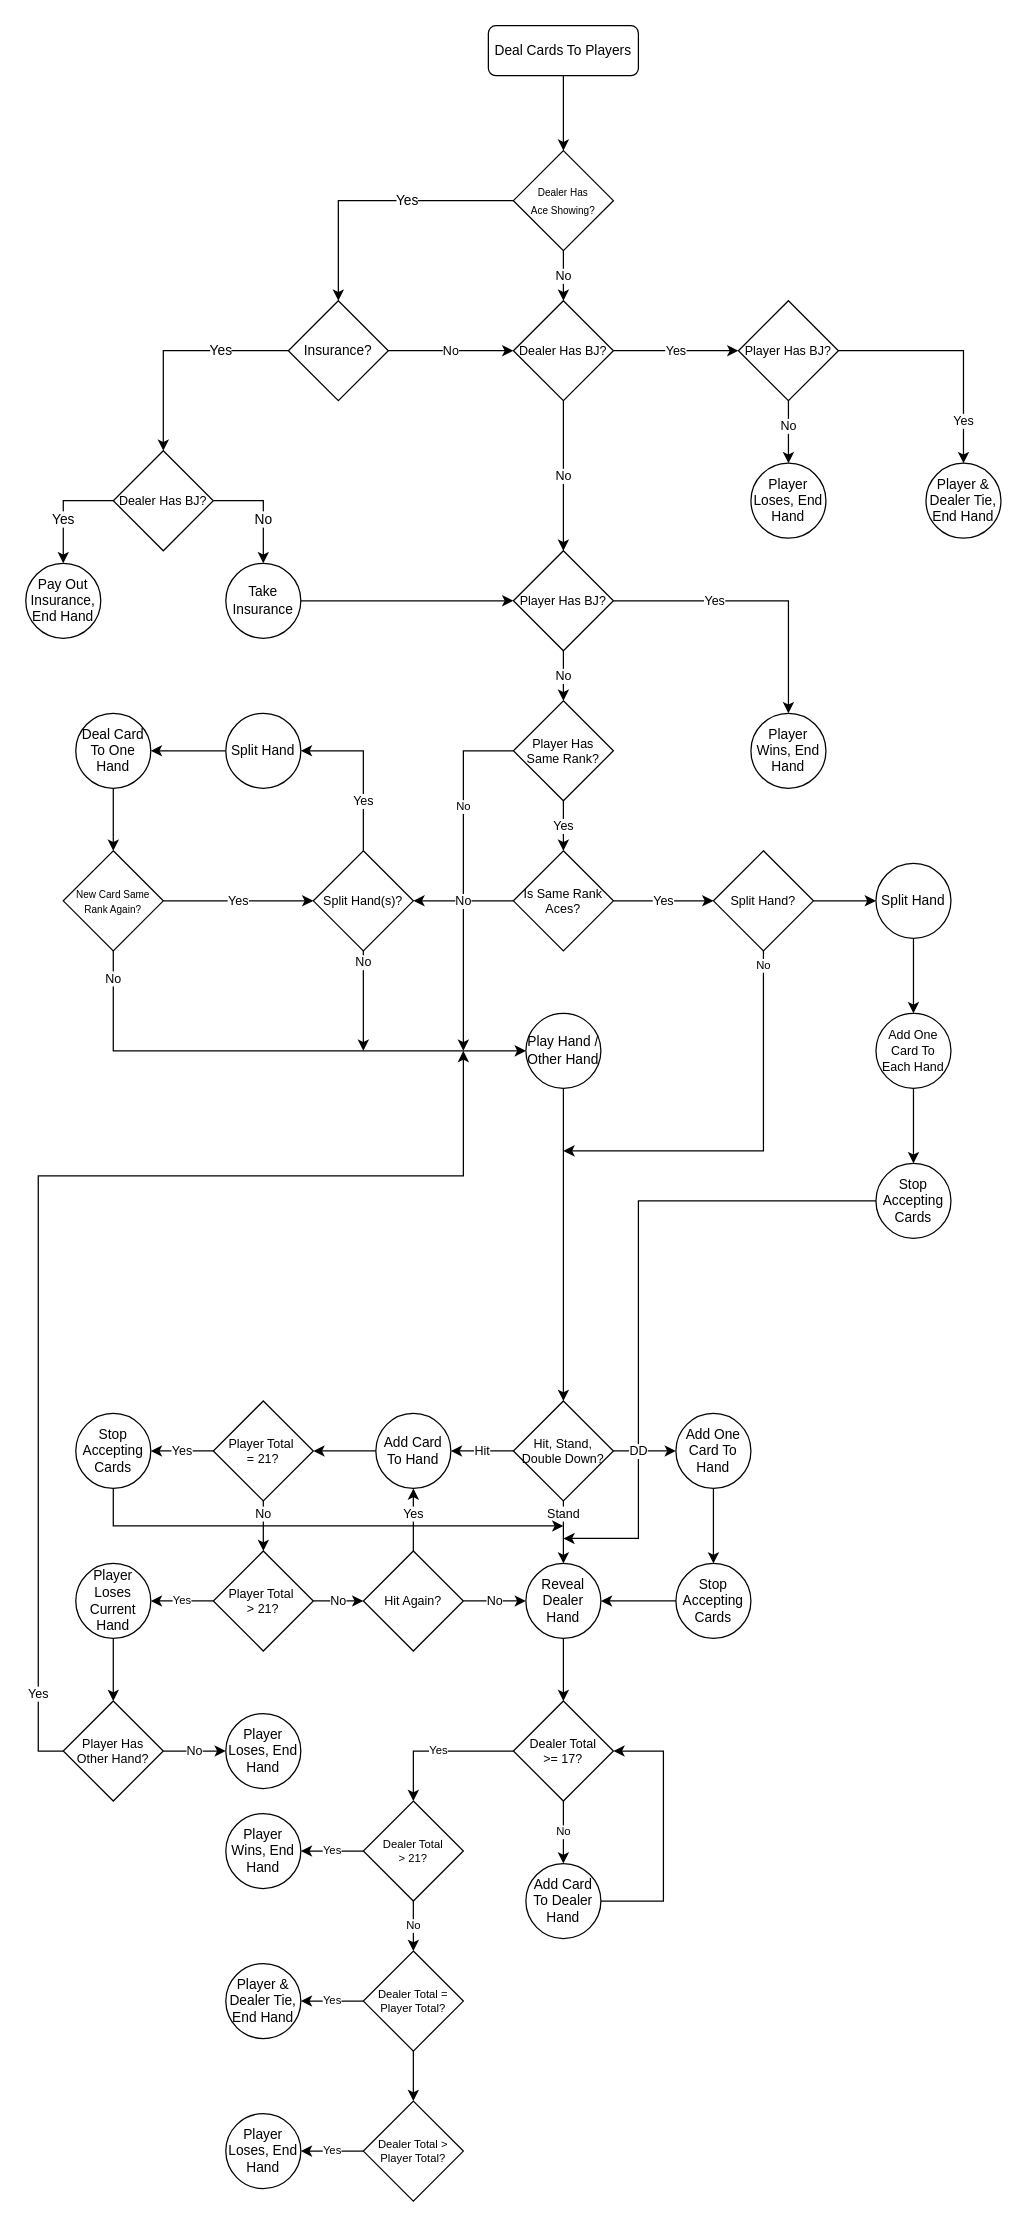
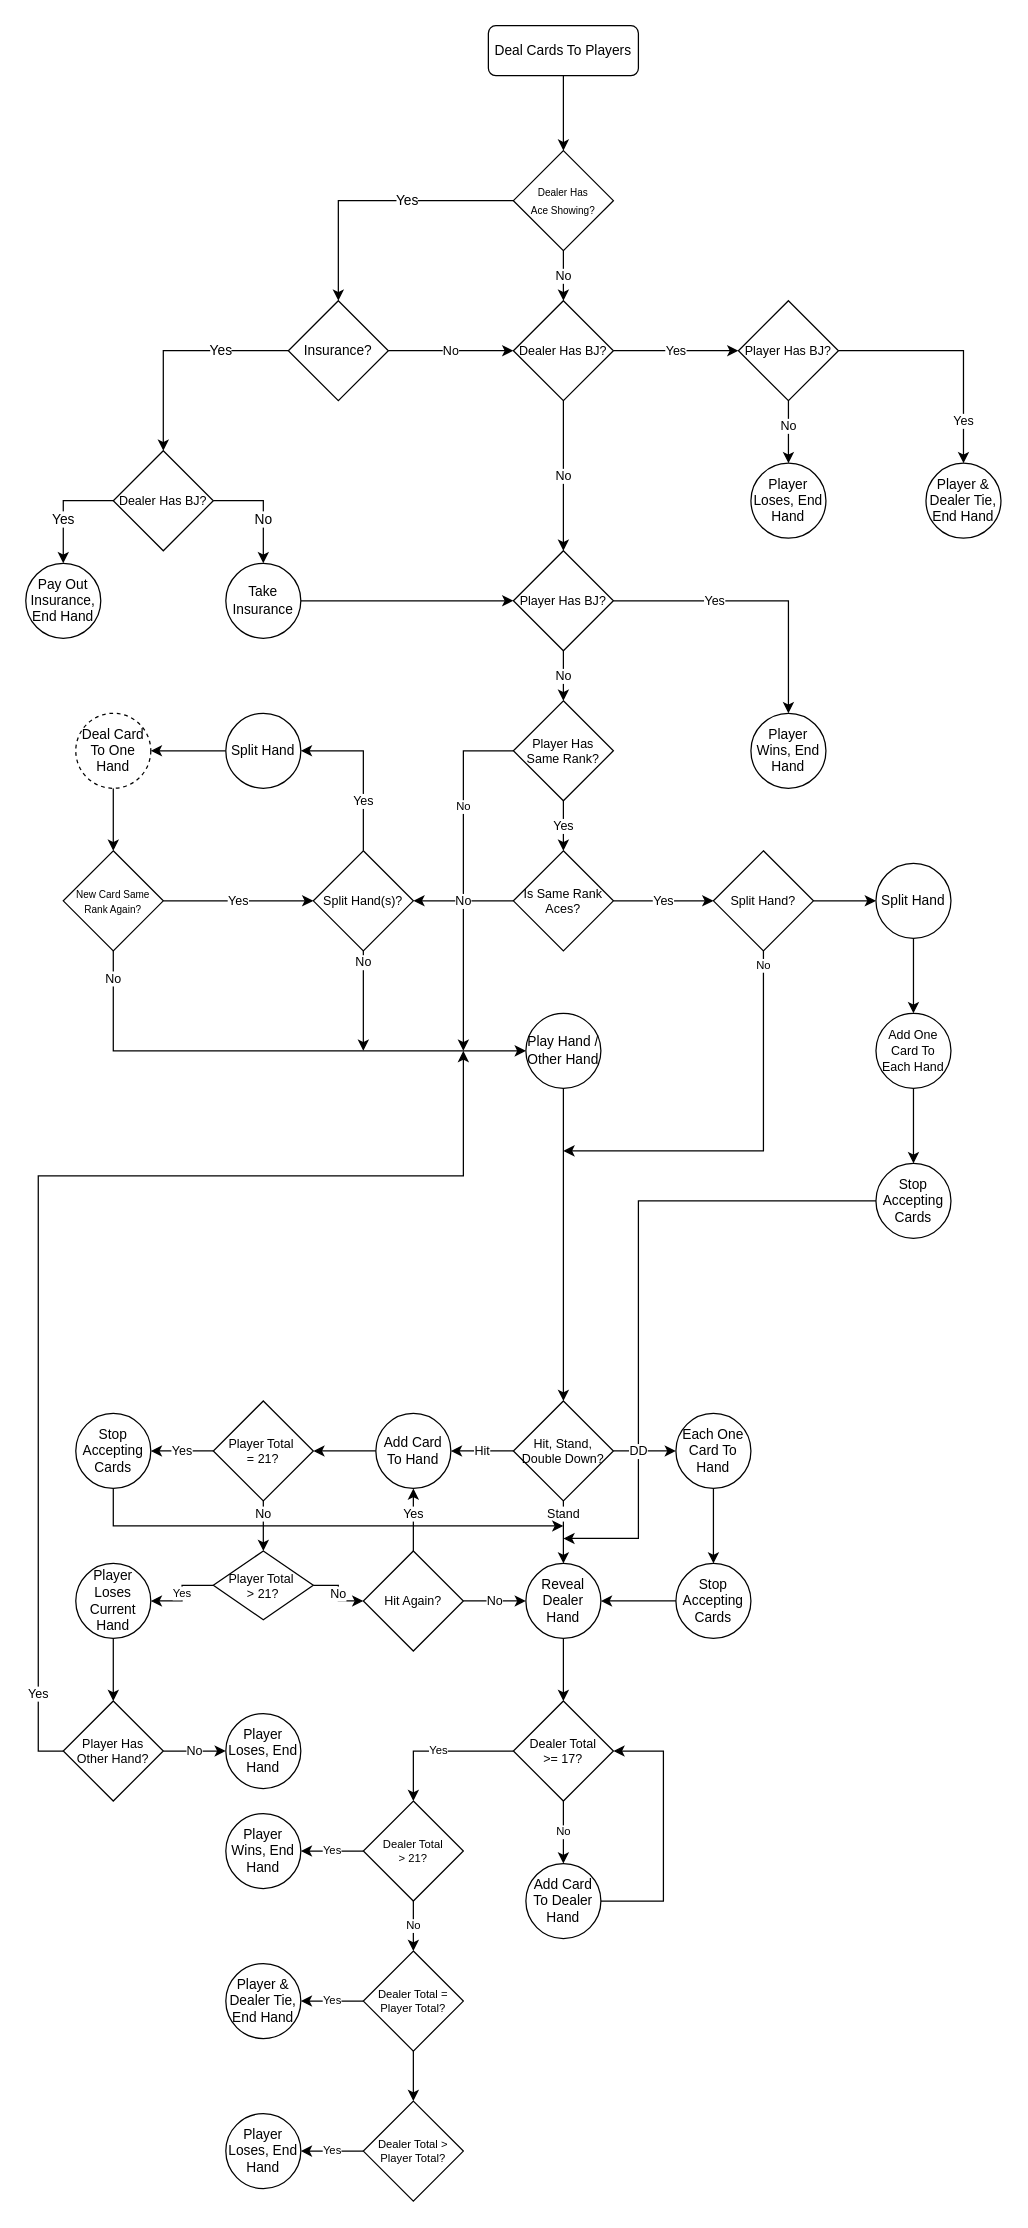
node "Deal Card To One Hand": style solid -> dashed
node "Add One Card To Hand": label "Add One Card To Hand" -> "Each One Card To Hand"
node "Player Total > 21?": size 100x100 -> 100x69
